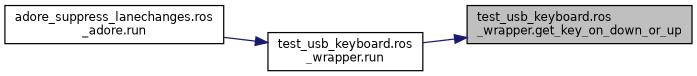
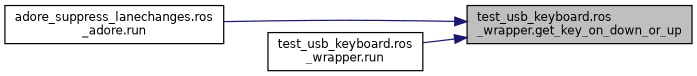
edge "adore_suppress_lanechanges.ros _adore.run" -> "test_usb_keyboard.ros _wrapper.run": now "adore_suppress_lanechanges.ros _adore.run" -> "test_usb_keyboard.ros _wrapper.get_key_on_down_or_up"
